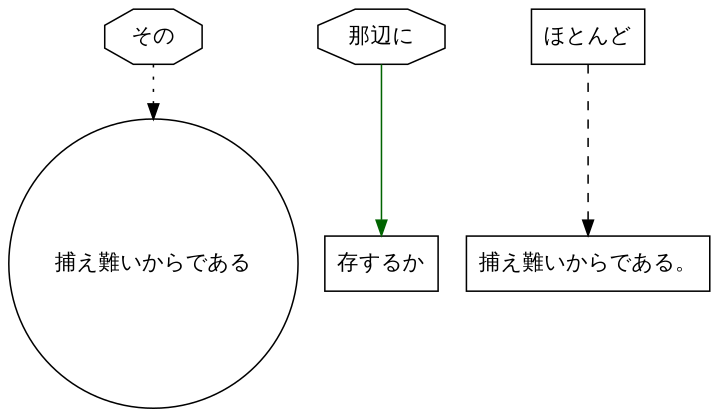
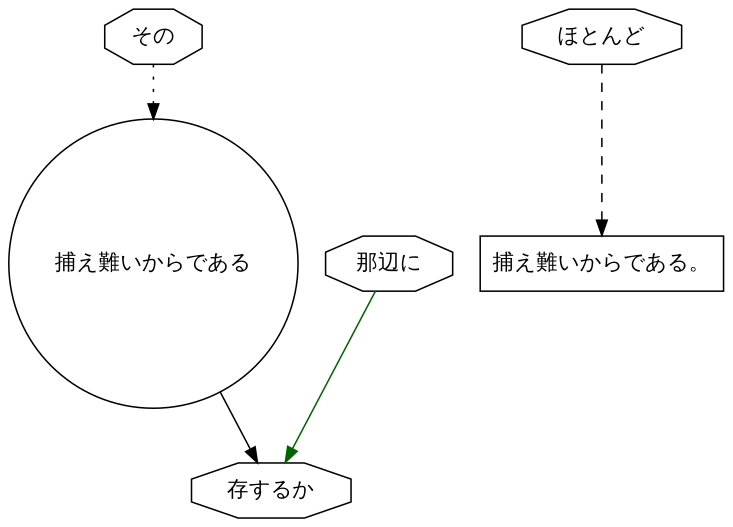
node "ほとんど": shape box -> octagon
node "存するか": shape box -> octagon
edge "捕え難いからである" -> "存するか": added
